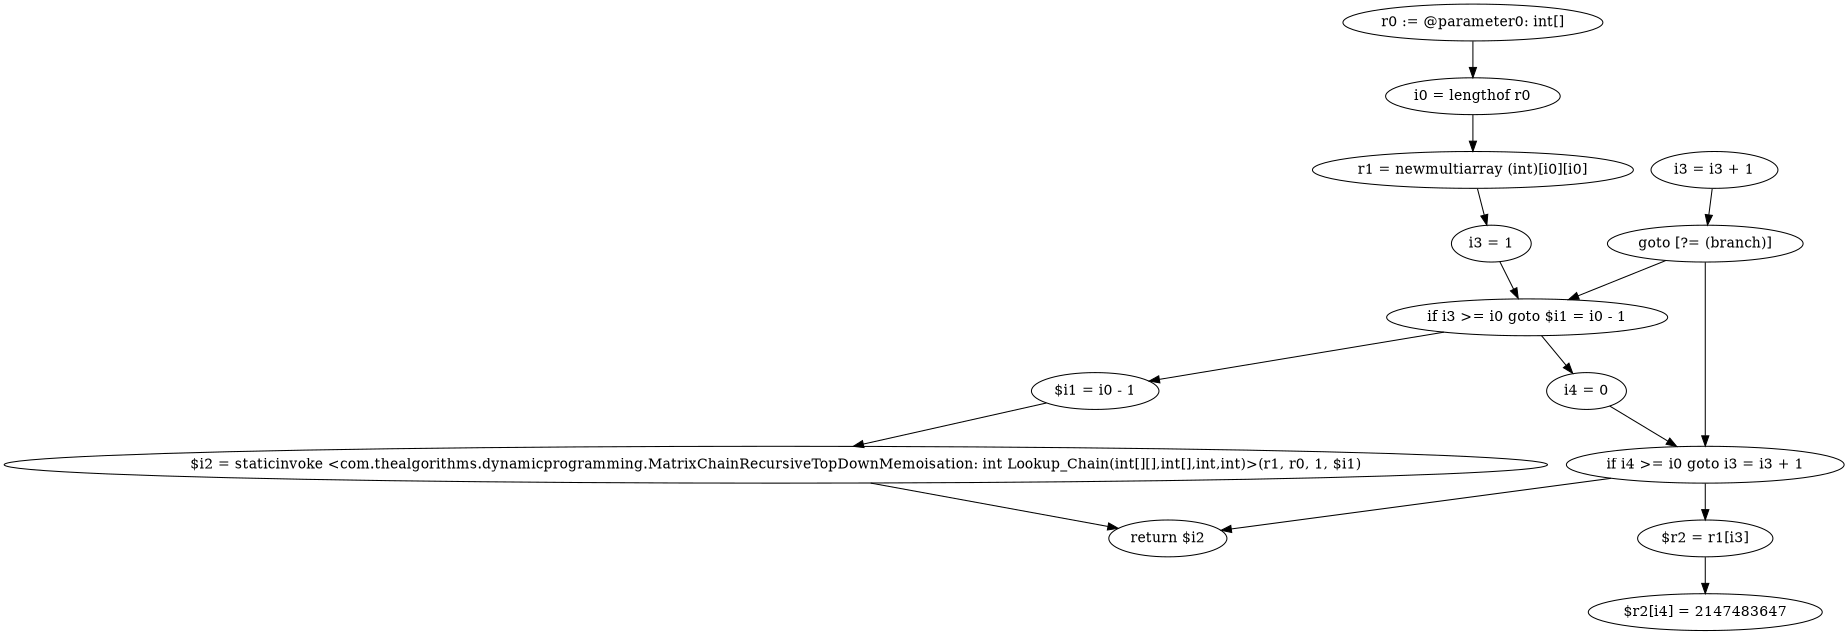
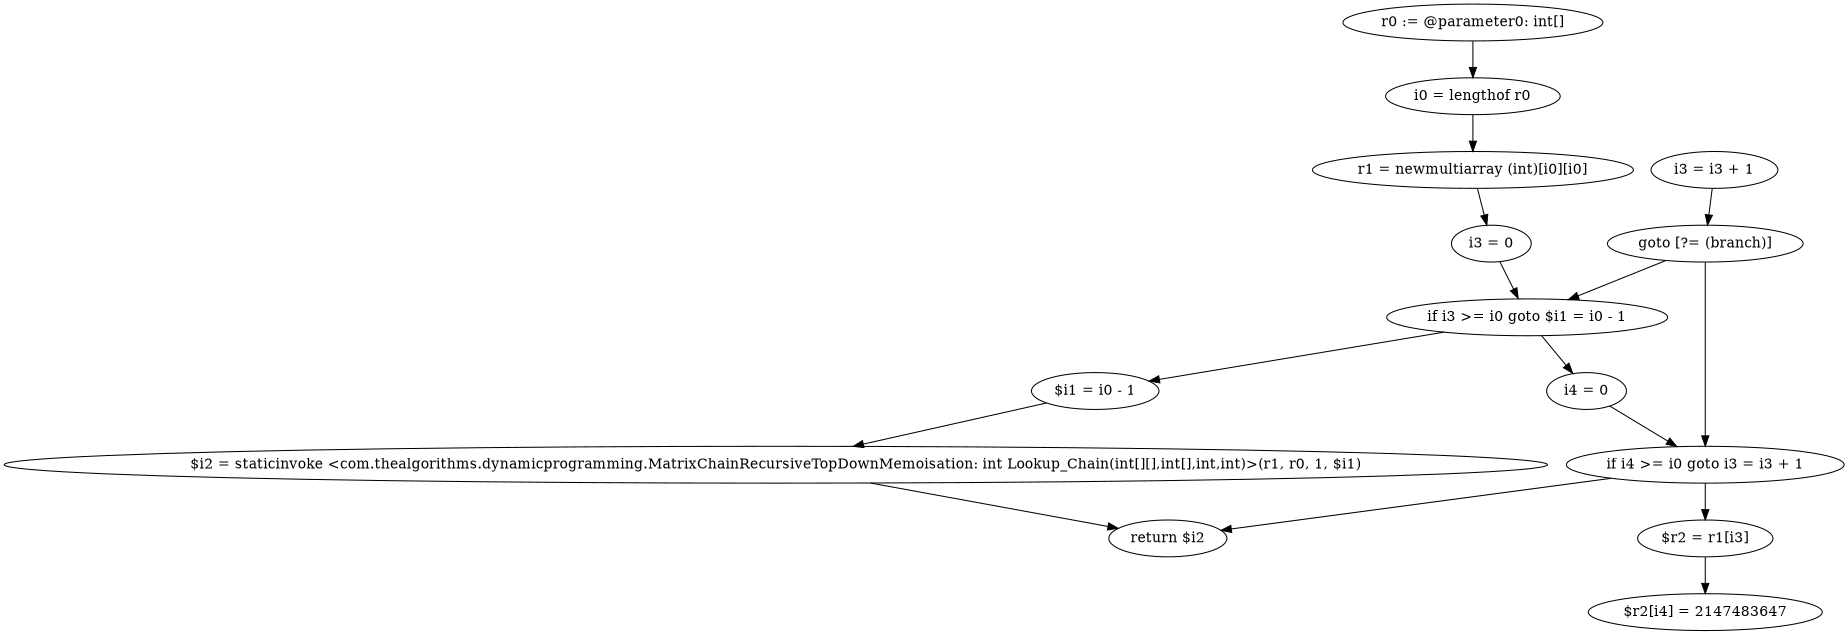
node "i3 = 1": label "i3 = 1" -> "i3 = 0"
